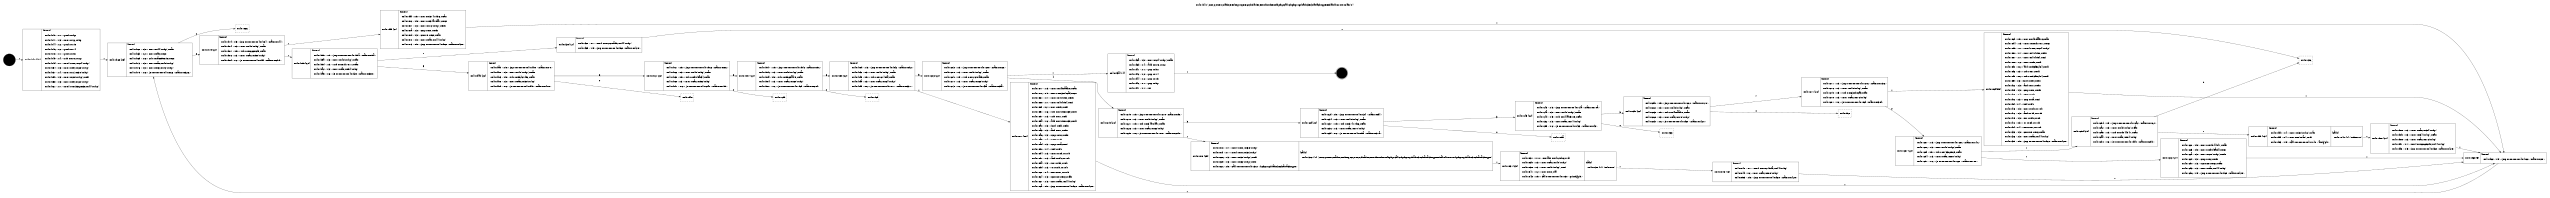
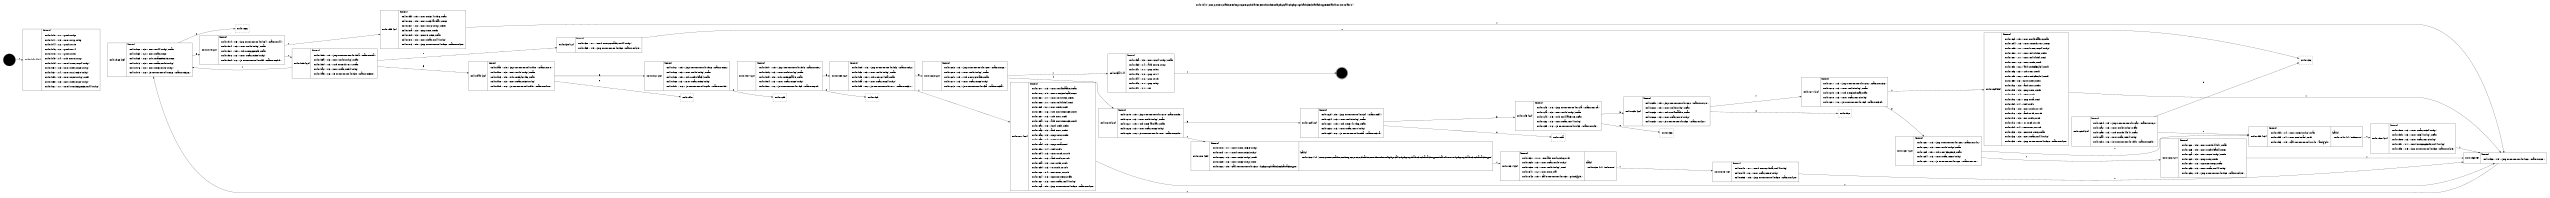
edge "0x401b40 [40]" -> "0x401b68 [23]": now "0x401b95 [22]" -> "0x401b68 [23]"
edge "0x401bc1 [22]" -> "0x401bd7 [22]": removed, label "6"
edge "0x401c87 [22]" -> "0x401c9d [25]": now "0x401c87 [22]" -> "0x401ddb [13]"
